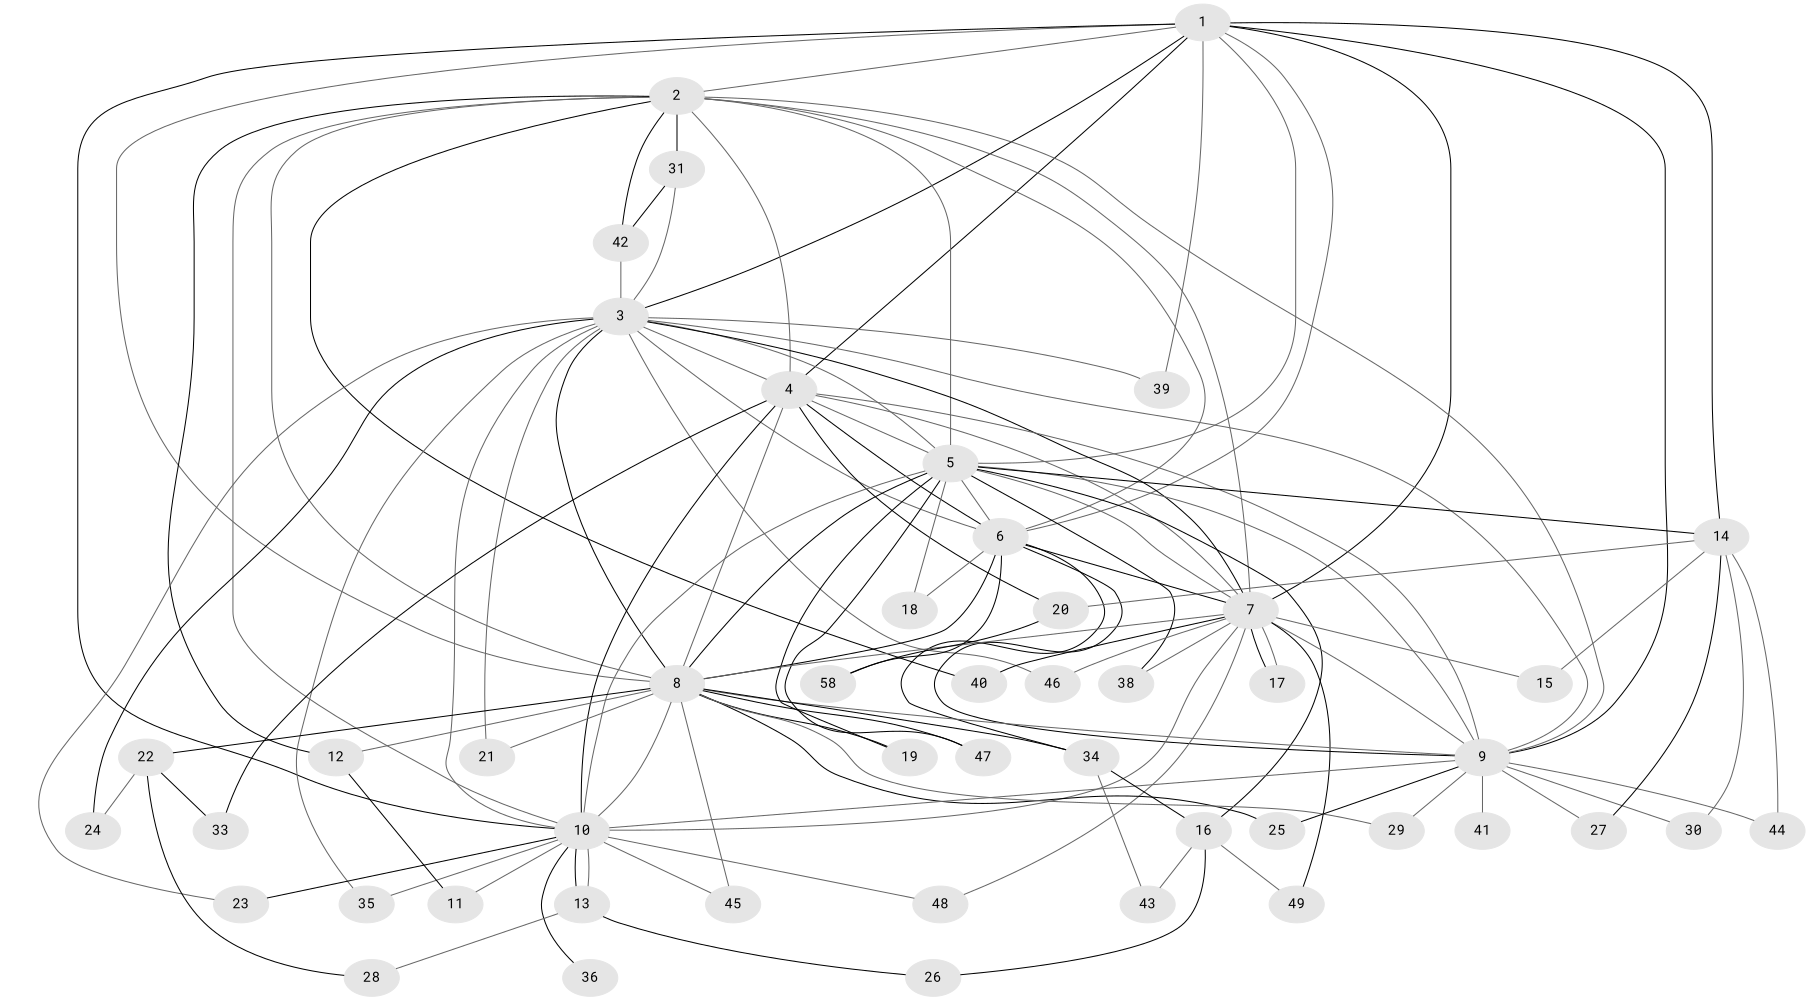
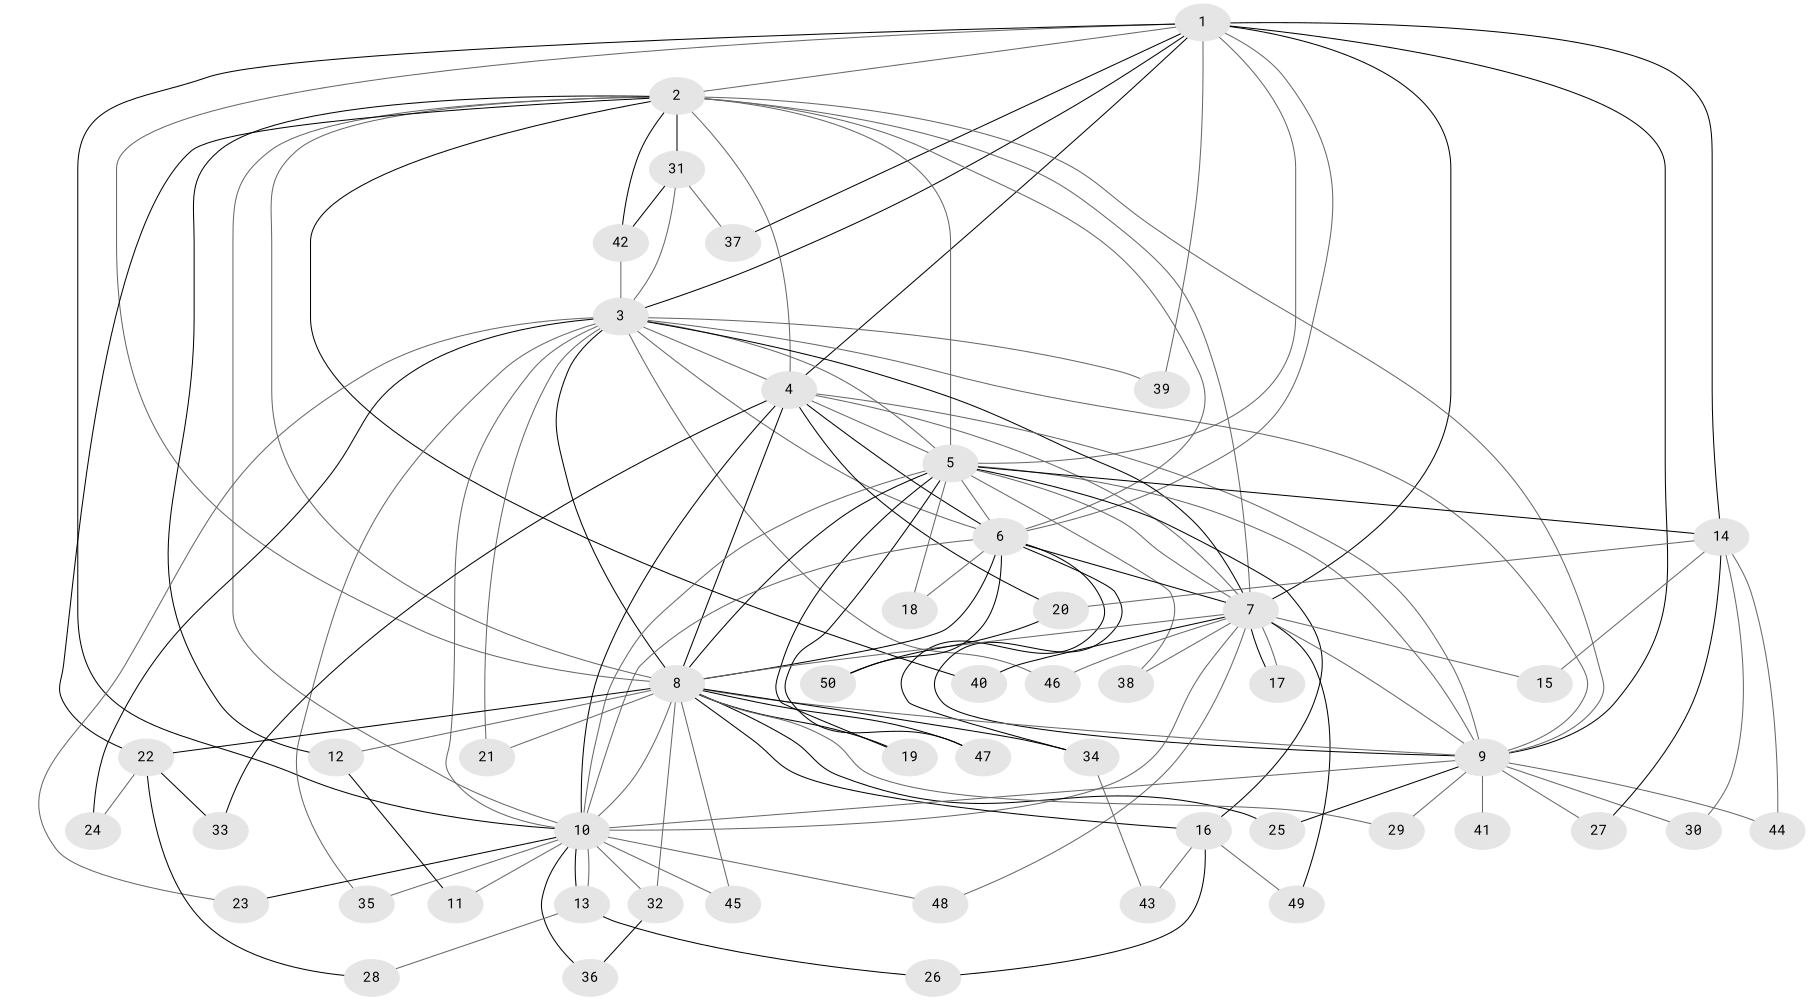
edge "2" -- "22": added
node "37": added
edge "4" -- "8": color gray40 -> black
edge "5" -- "38": color black -> gray40
edge "6" -- "10": added
node "58": label "58" -> "50"
edge "34" -- "16": now "8" -- "16"
node "32": added
